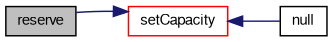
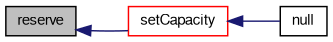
edge "reserve" -> "setCapacity": reversed
